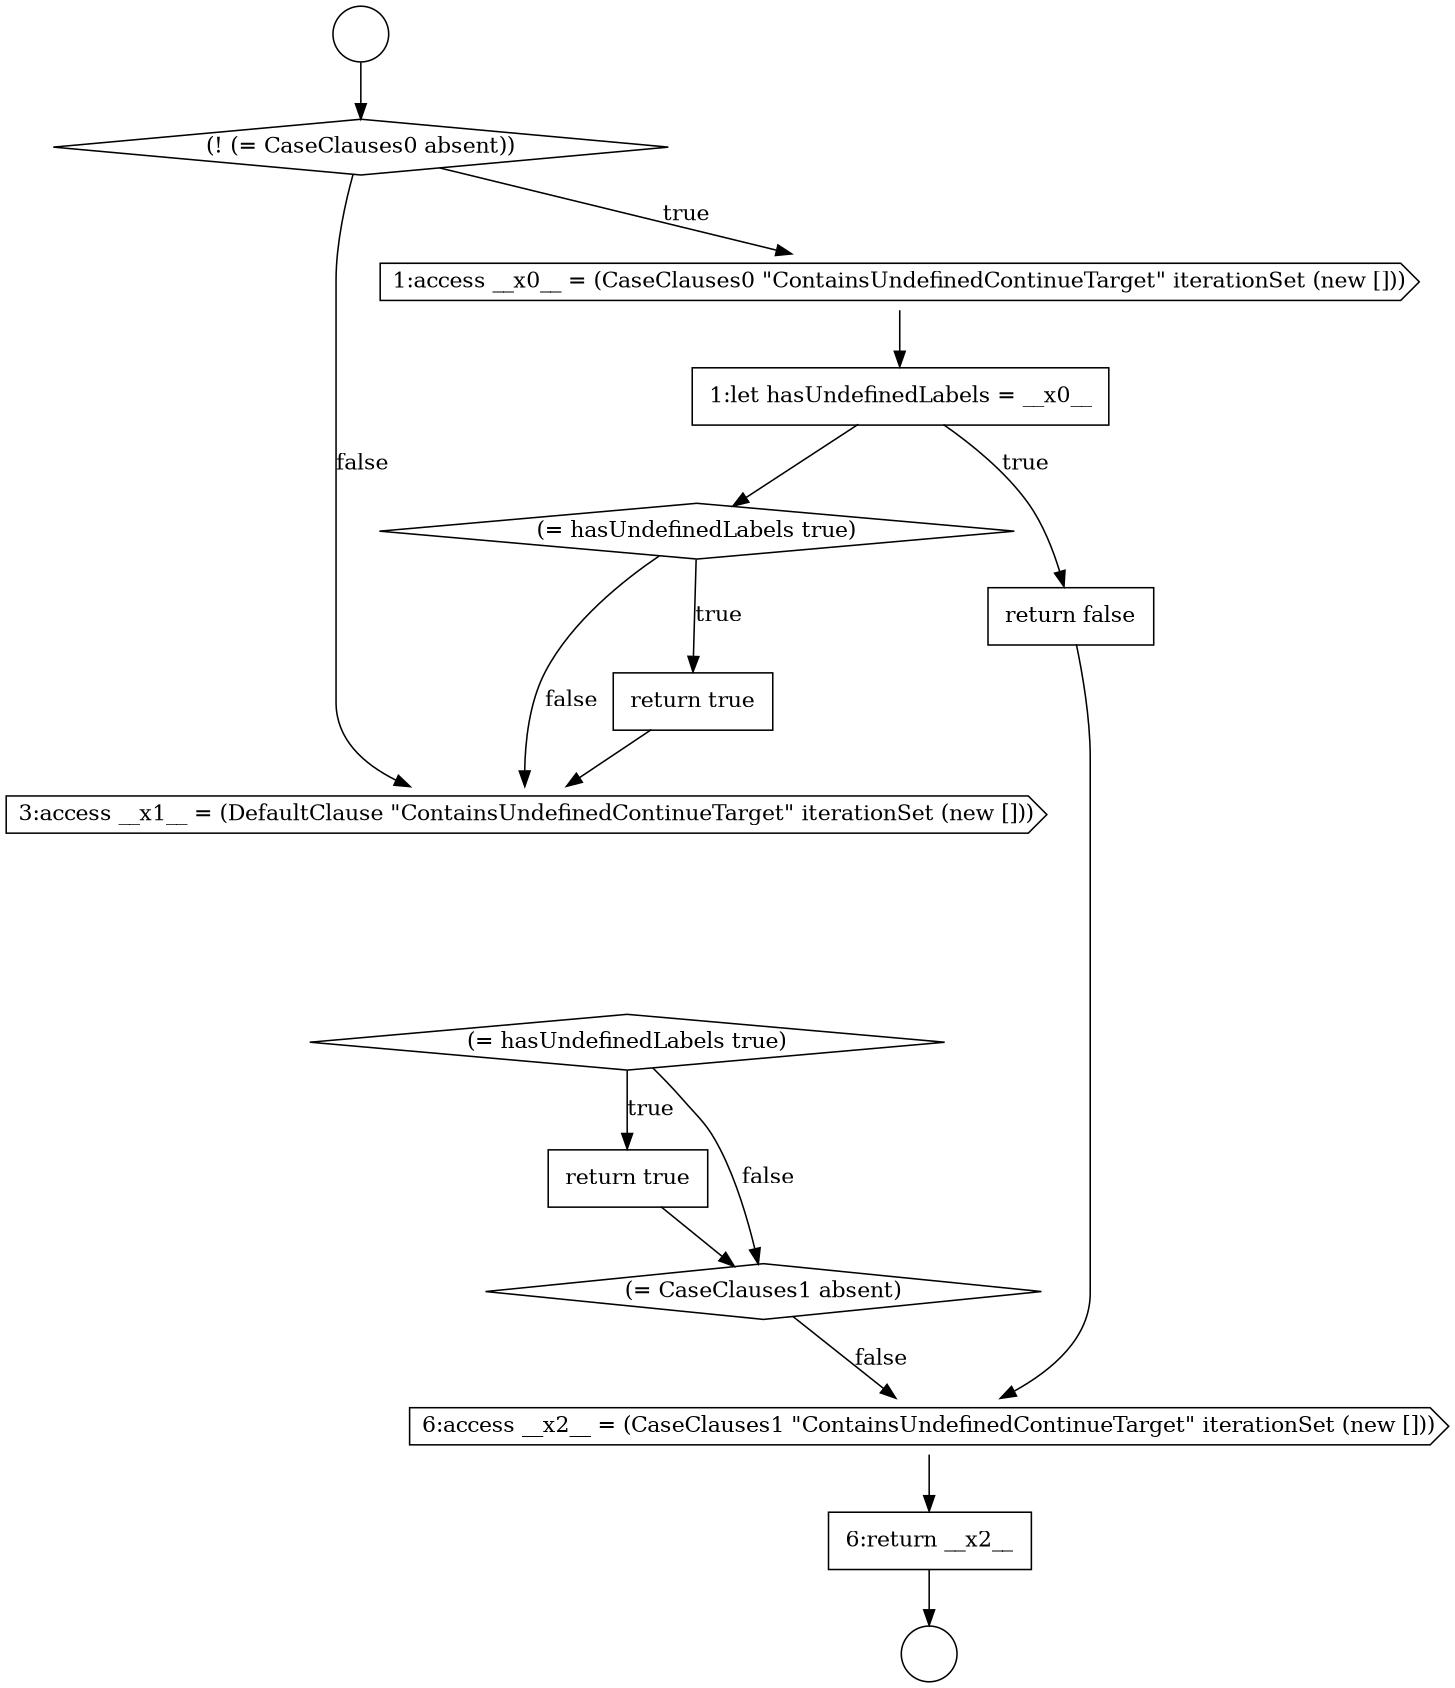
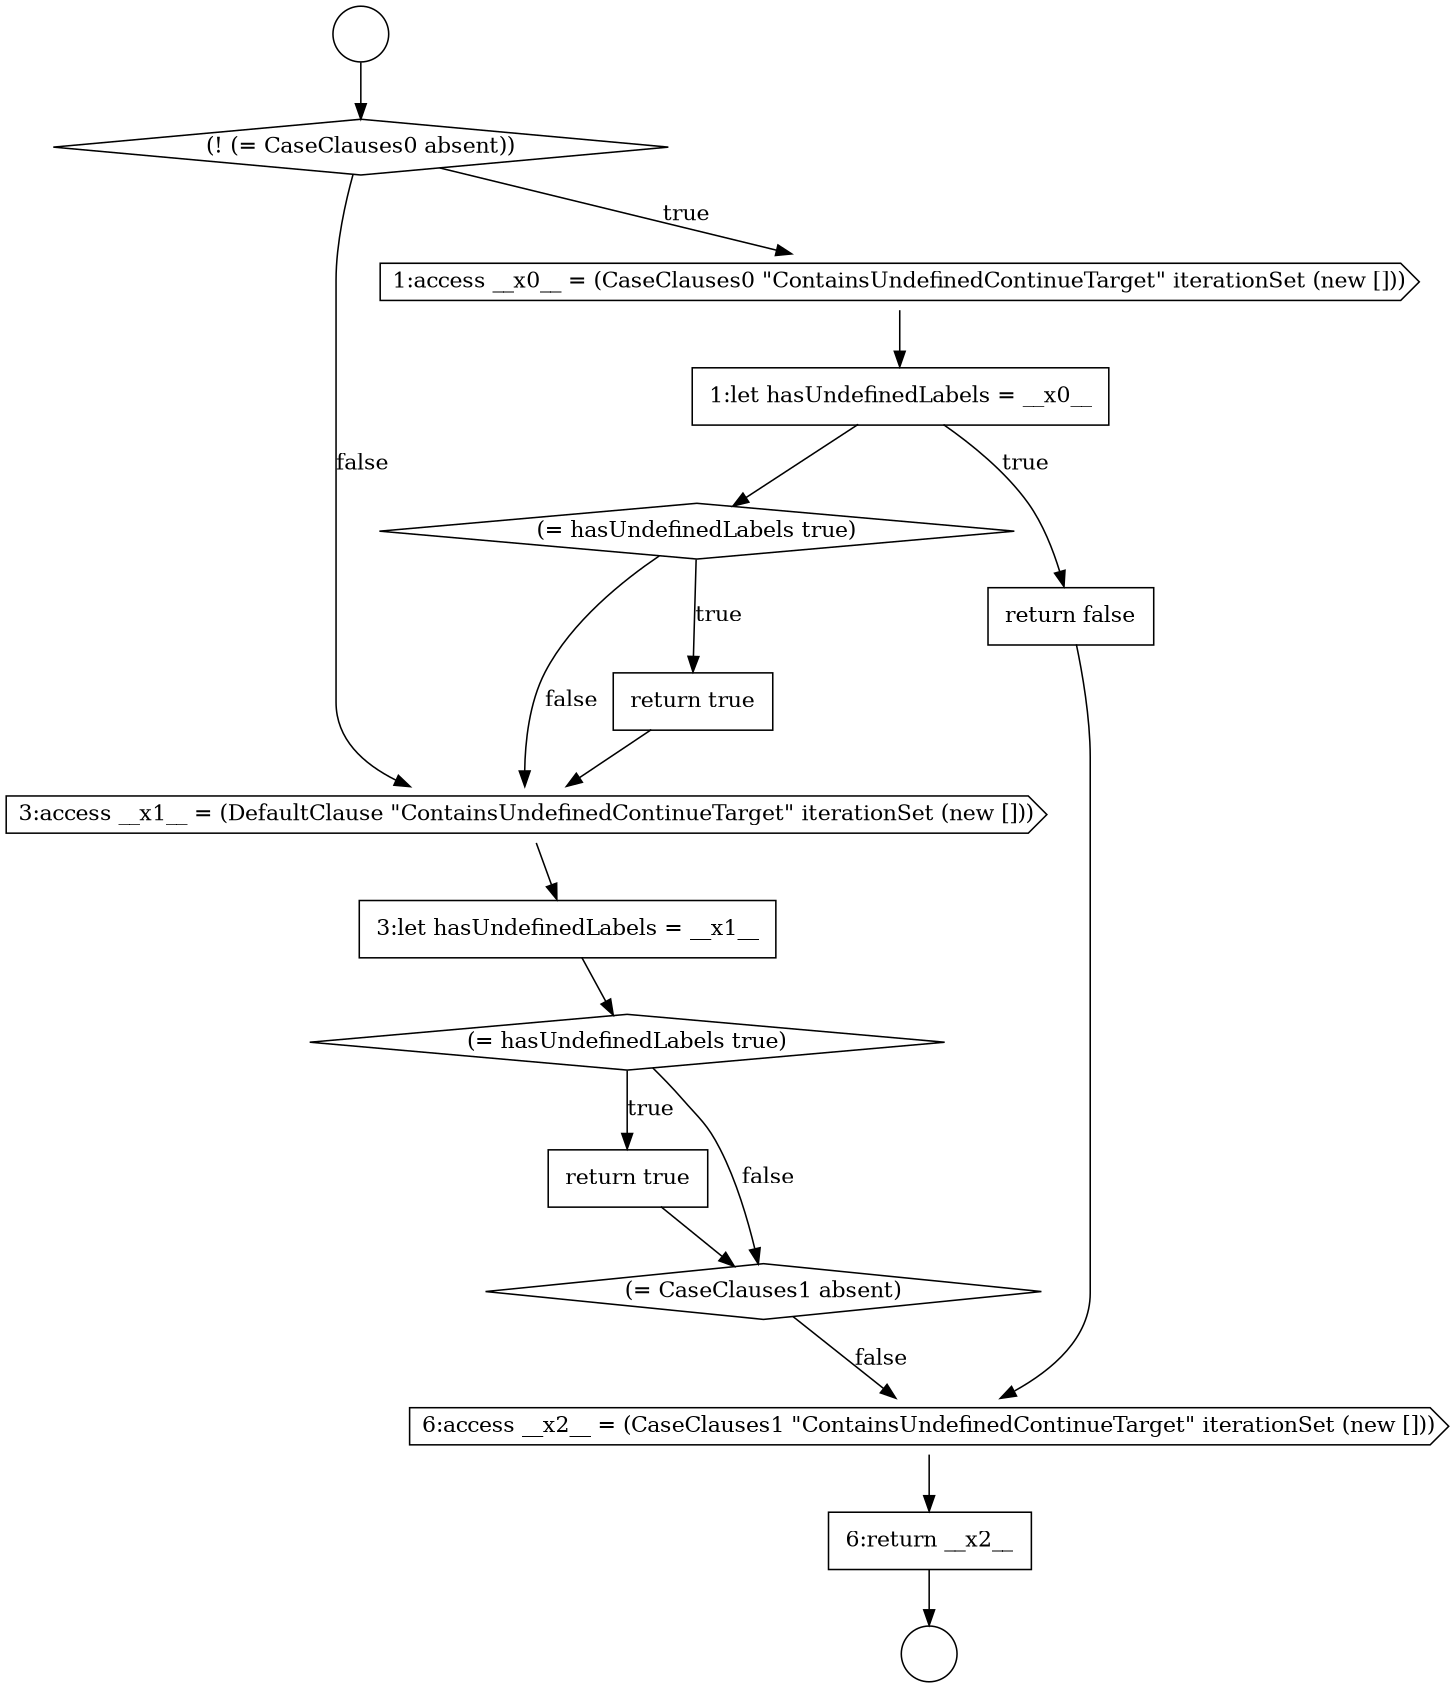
node "3:let hasUndefinedLabels = __x1__": added
